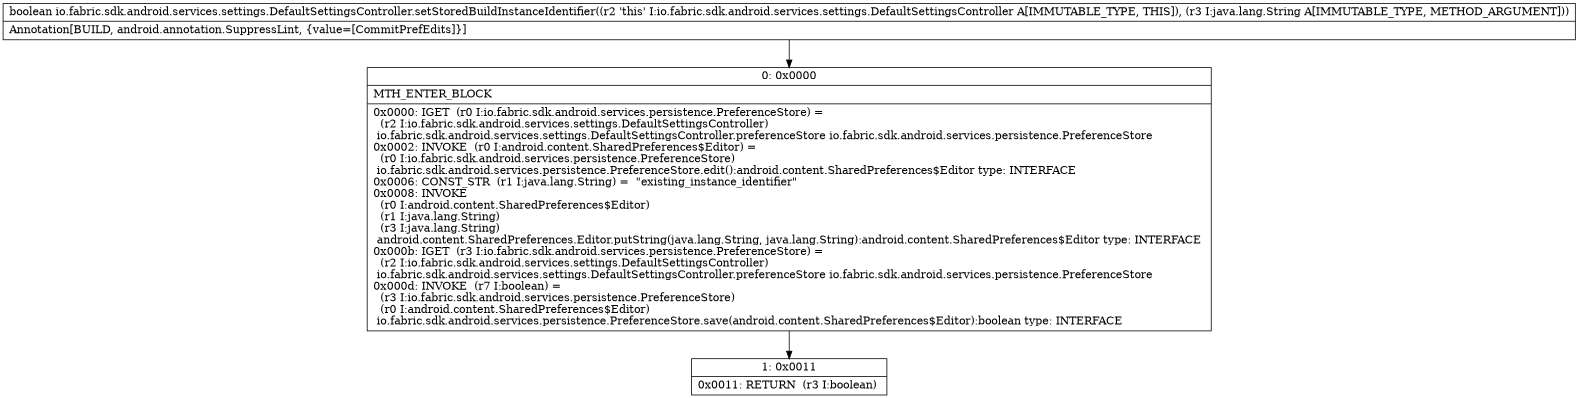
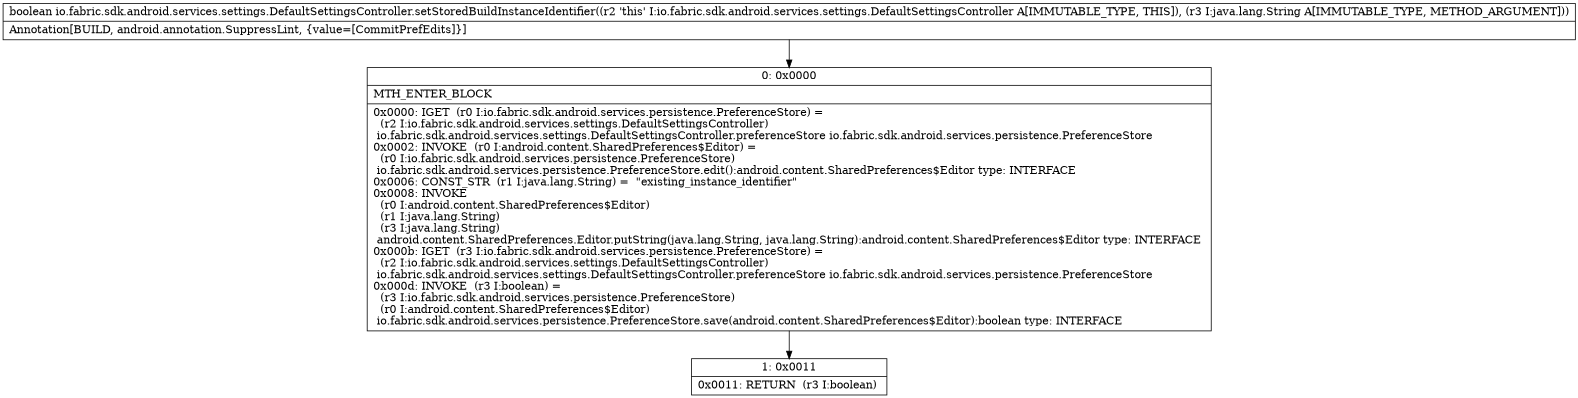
node "0: 0x0000": text "0x000d: INVOKE  (r7 I:boolean) =" -> "0x000d: INVOKE  (r3 I:boolean) ="
